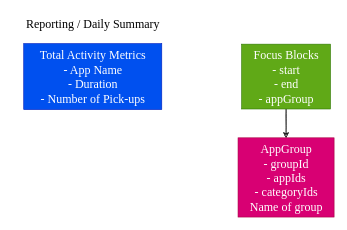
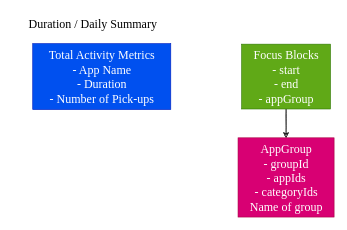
node "Reporting / Daily Summary": label "Reporting / Daily Summary" -> "Duration / Daily Summary"
node "Total Activity Metrics - App Name - Duration - Number of Pick-ups": moved (93, 77) -> (102, 77)
